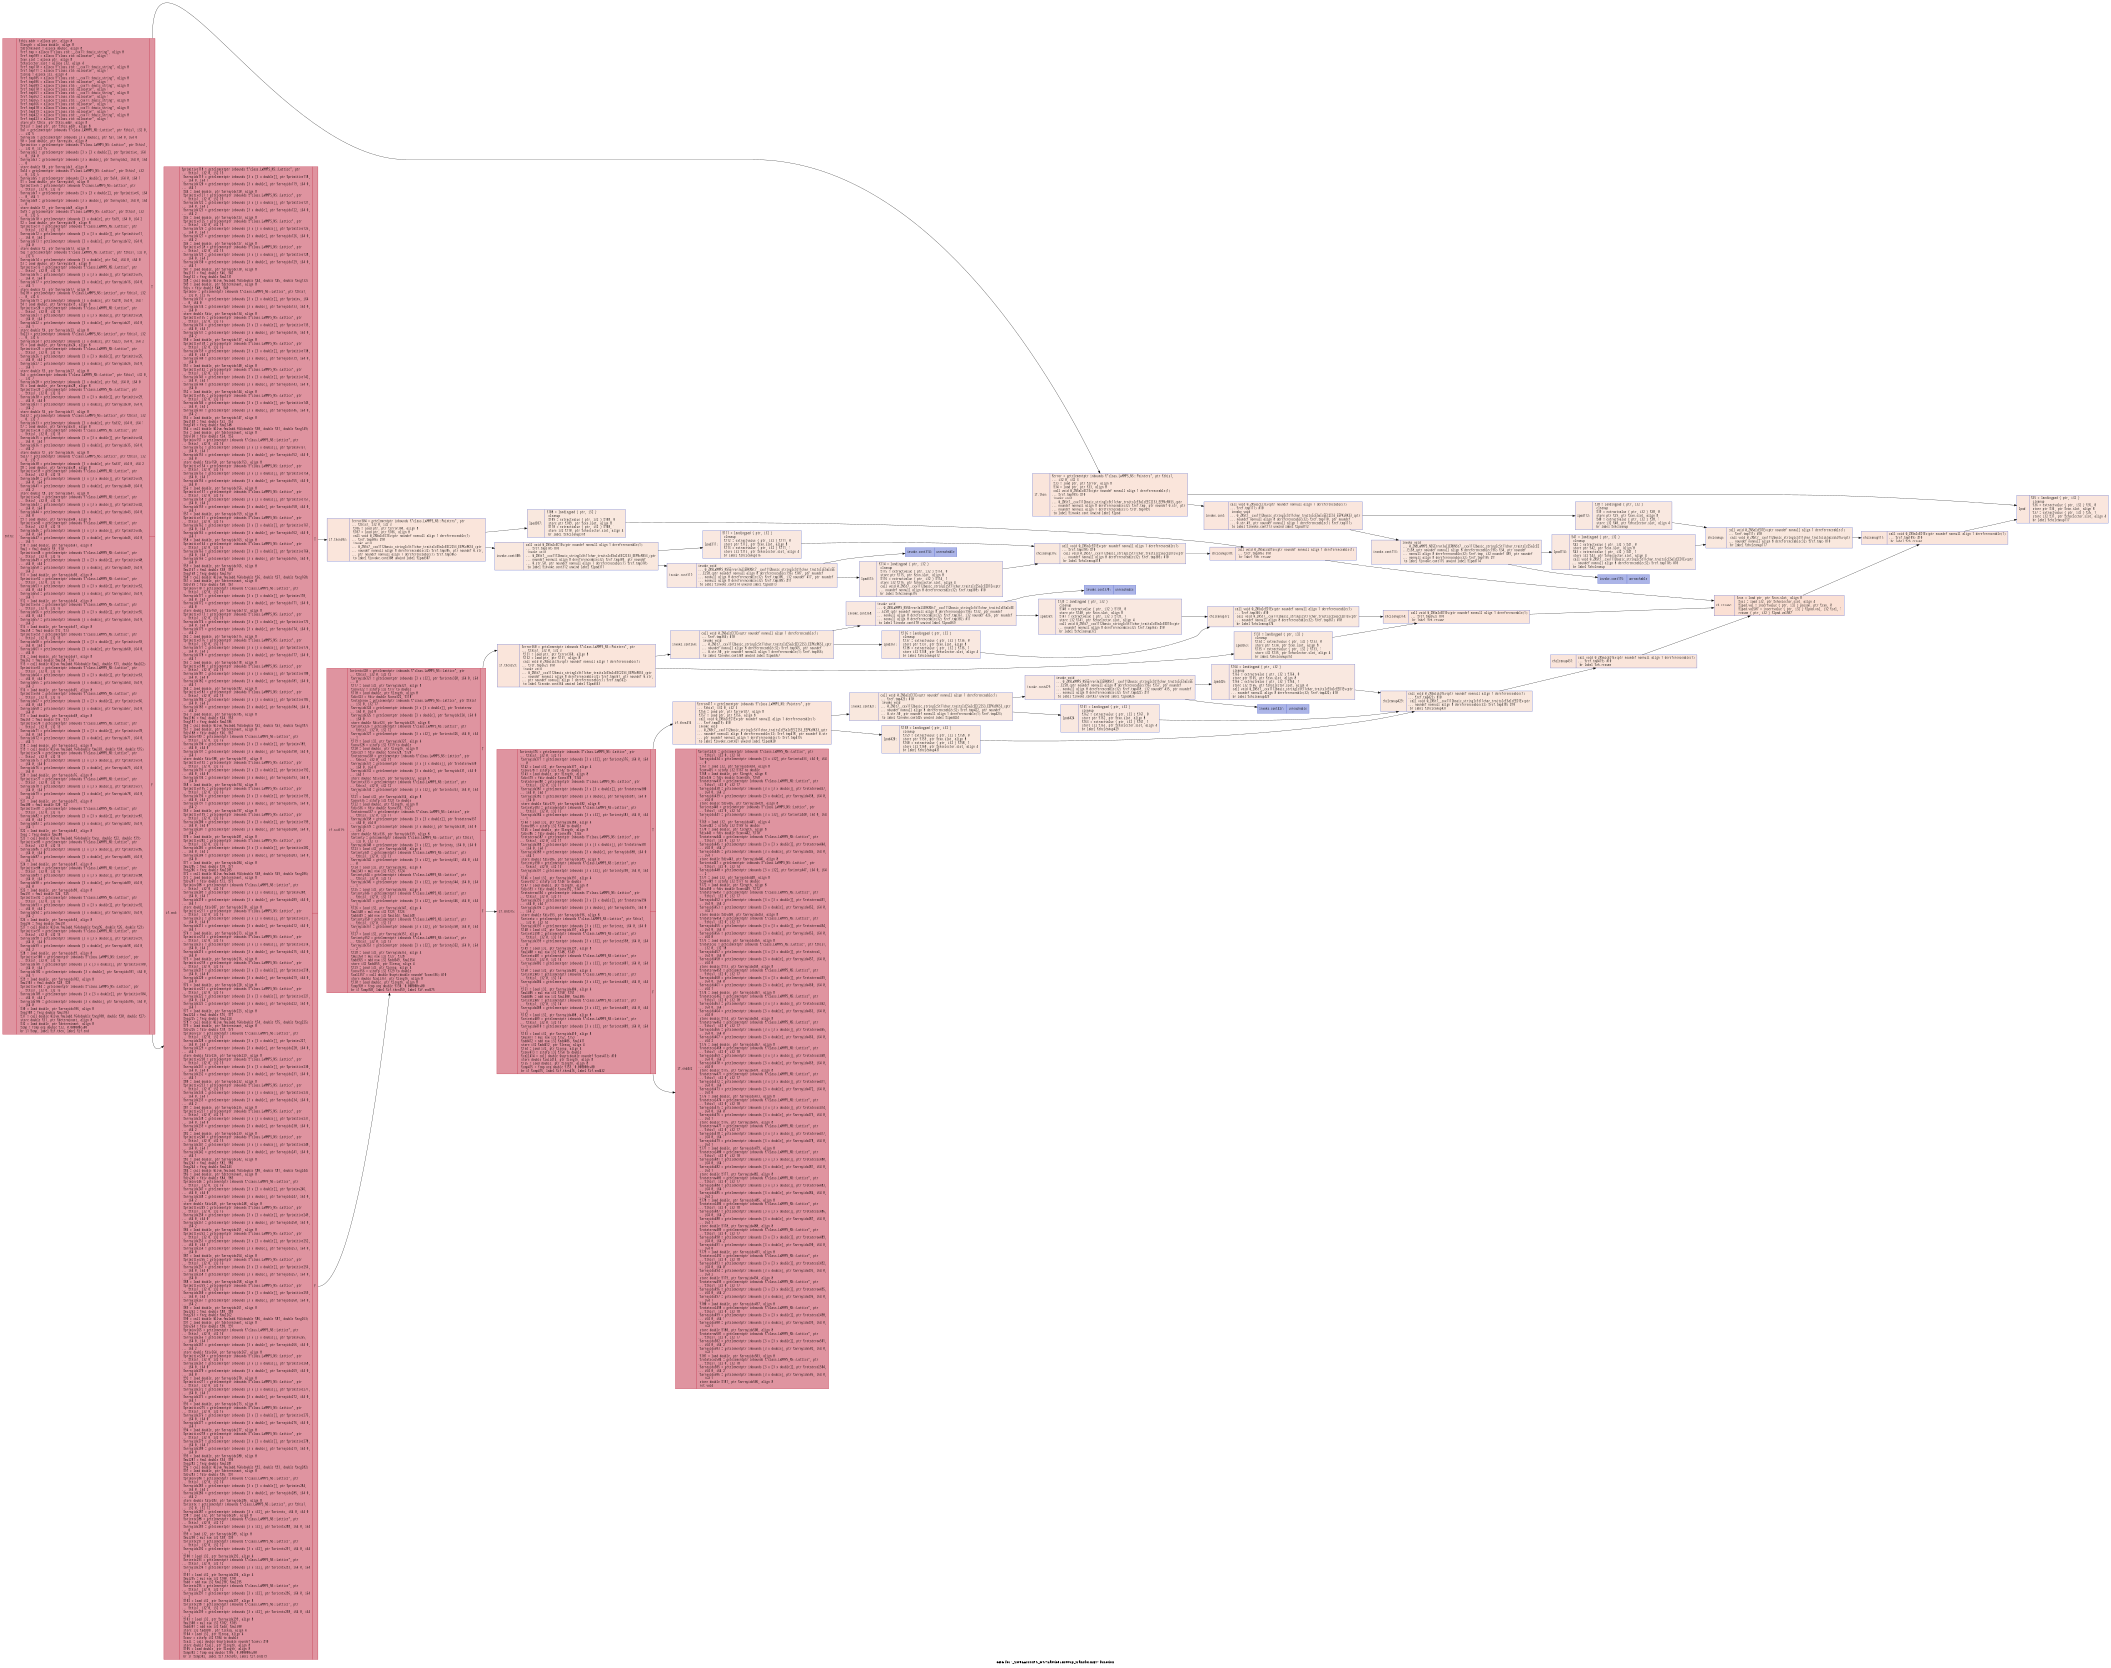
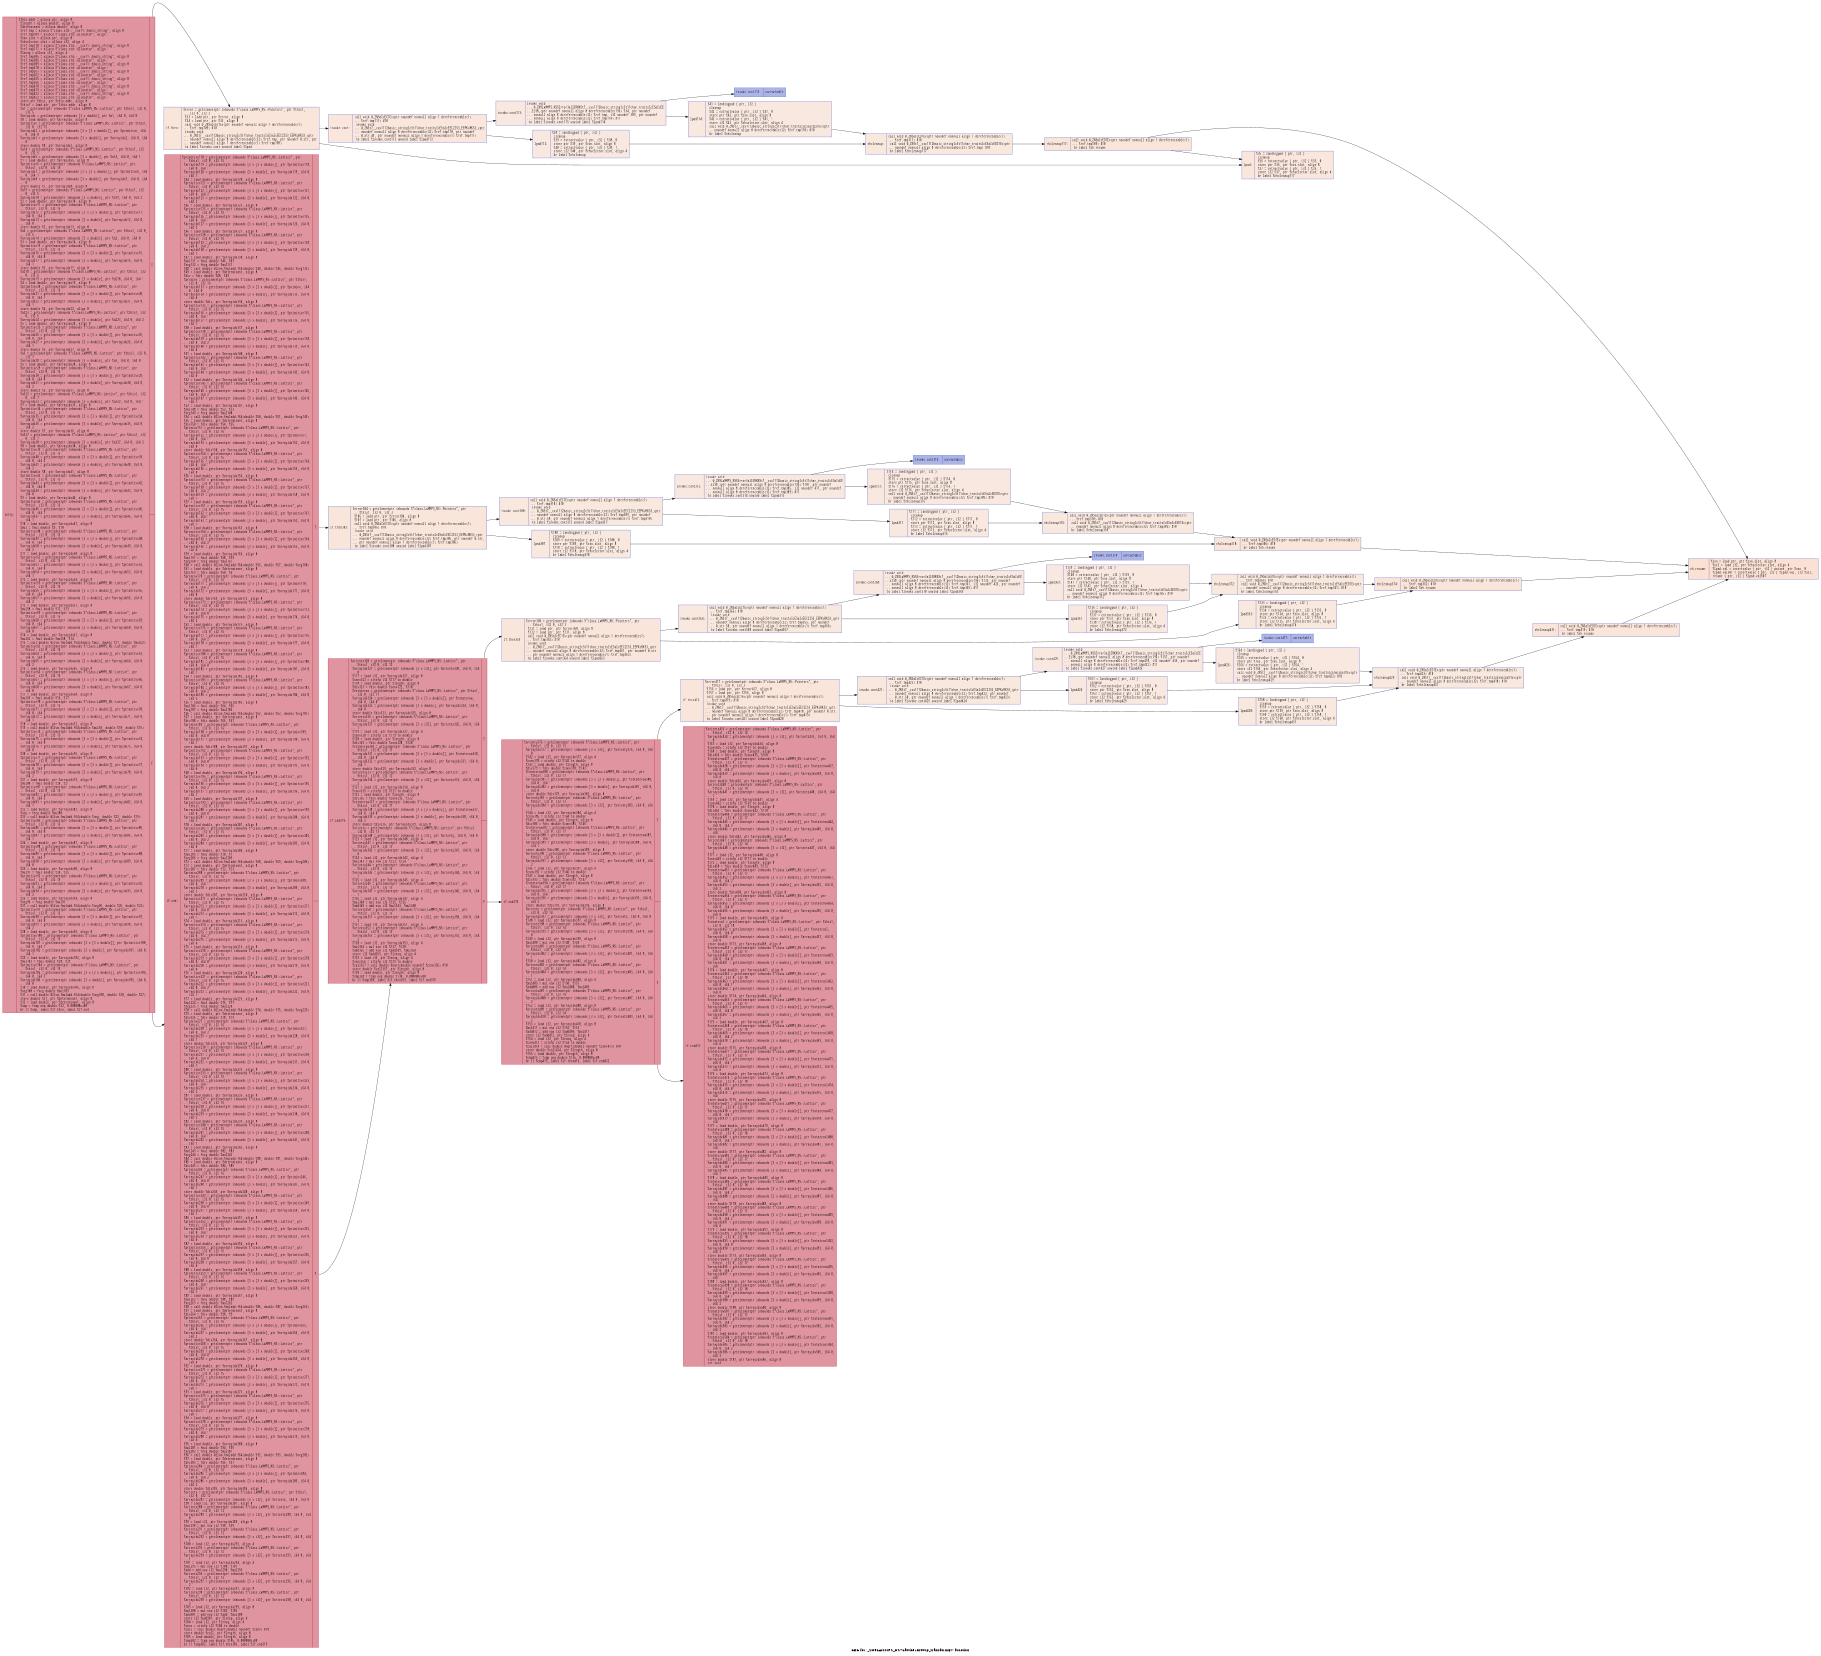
edge "eh.resume:" -> "ehcleanup117:": reversed
